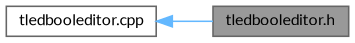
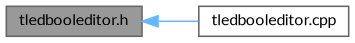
edge "tledbooleditor.h" -> "tledbooleditor.cpp": reversed
